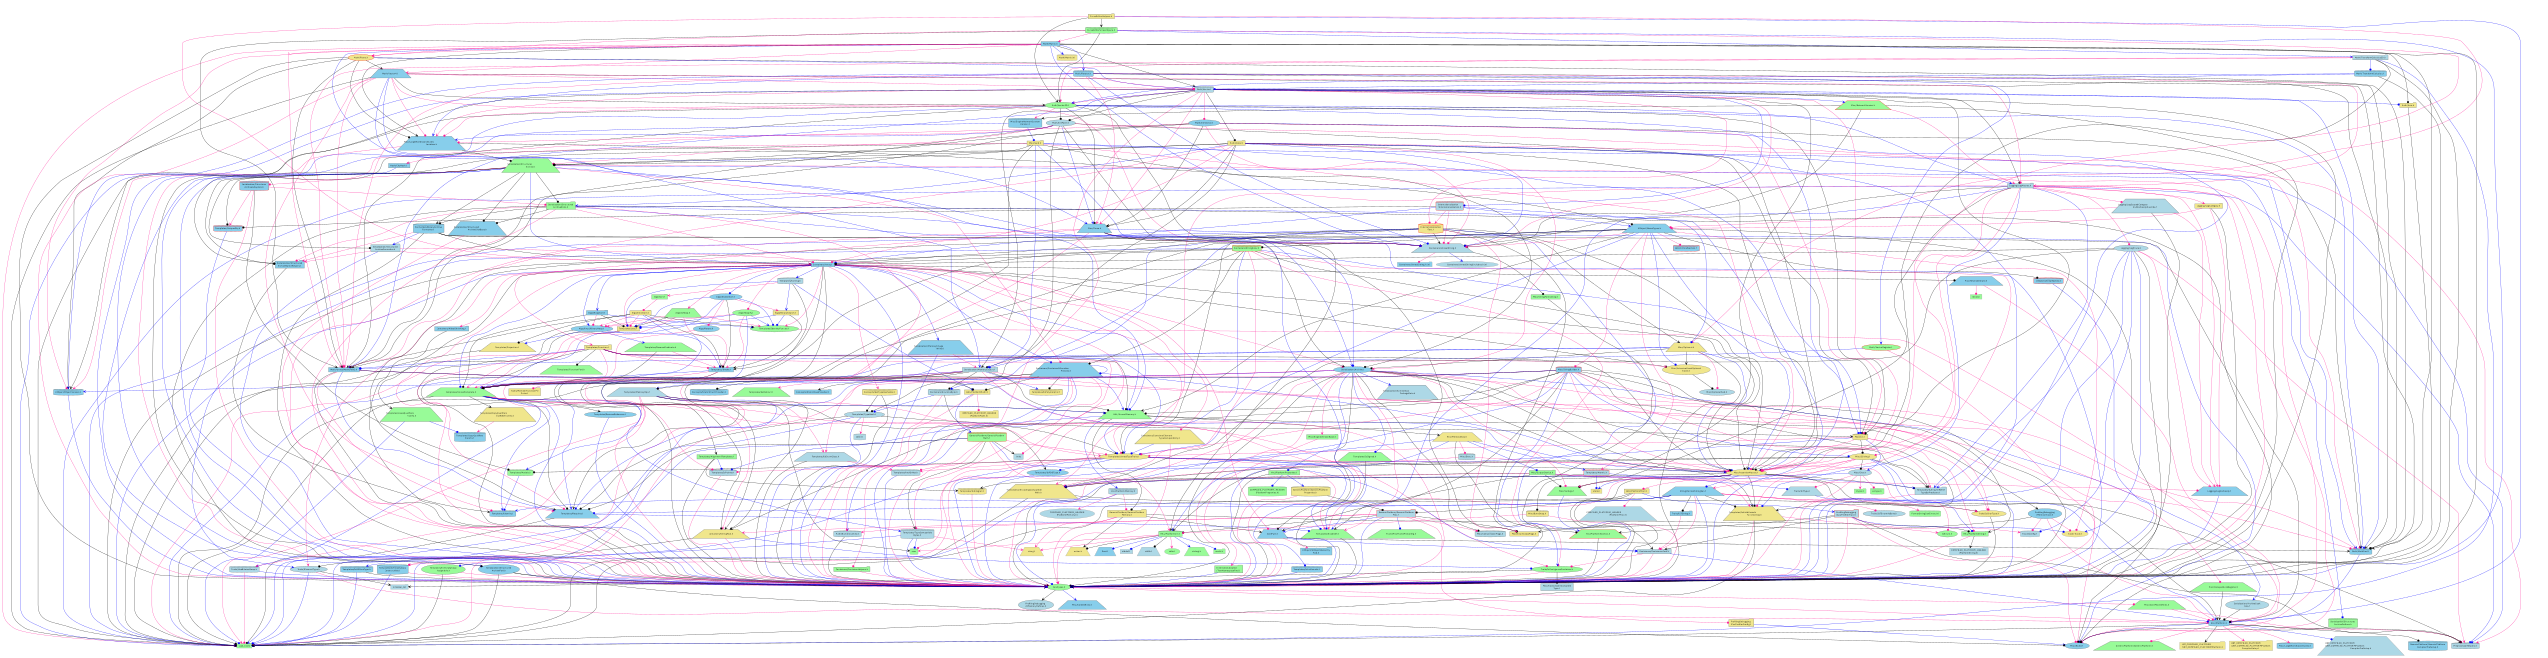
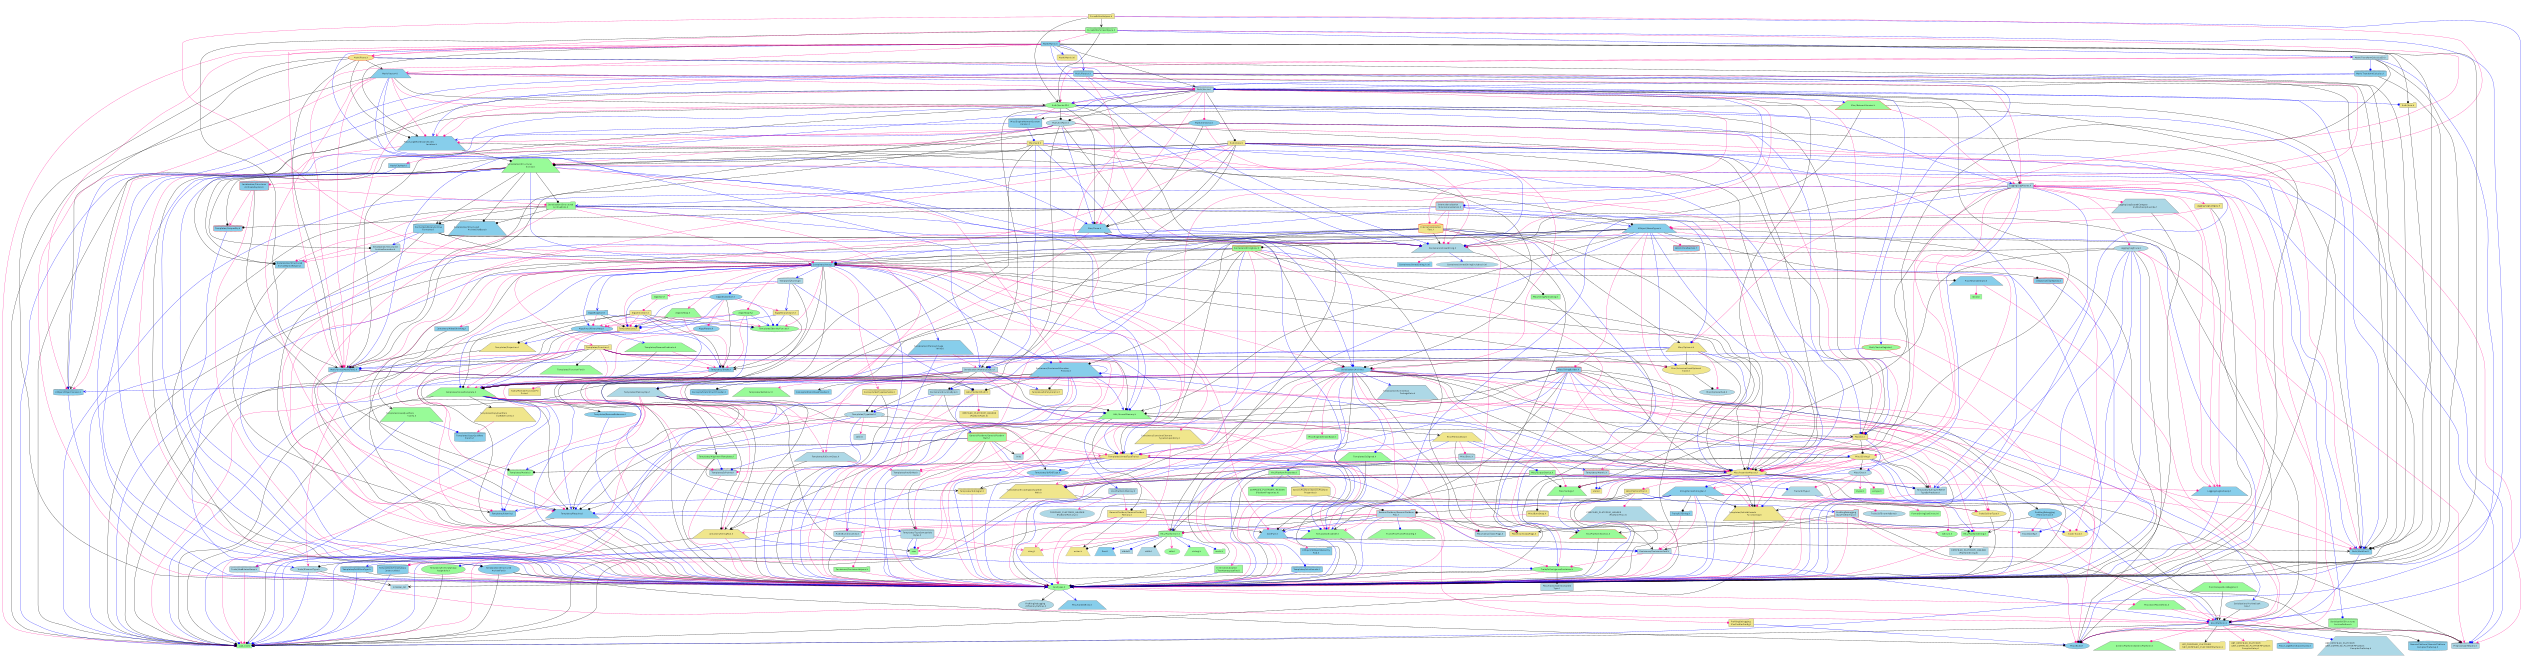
edge "Misc/Parse.h" -> "Misc/Crc.h": now "Math/Vector4.h" -> "Misc/Crc.h"
